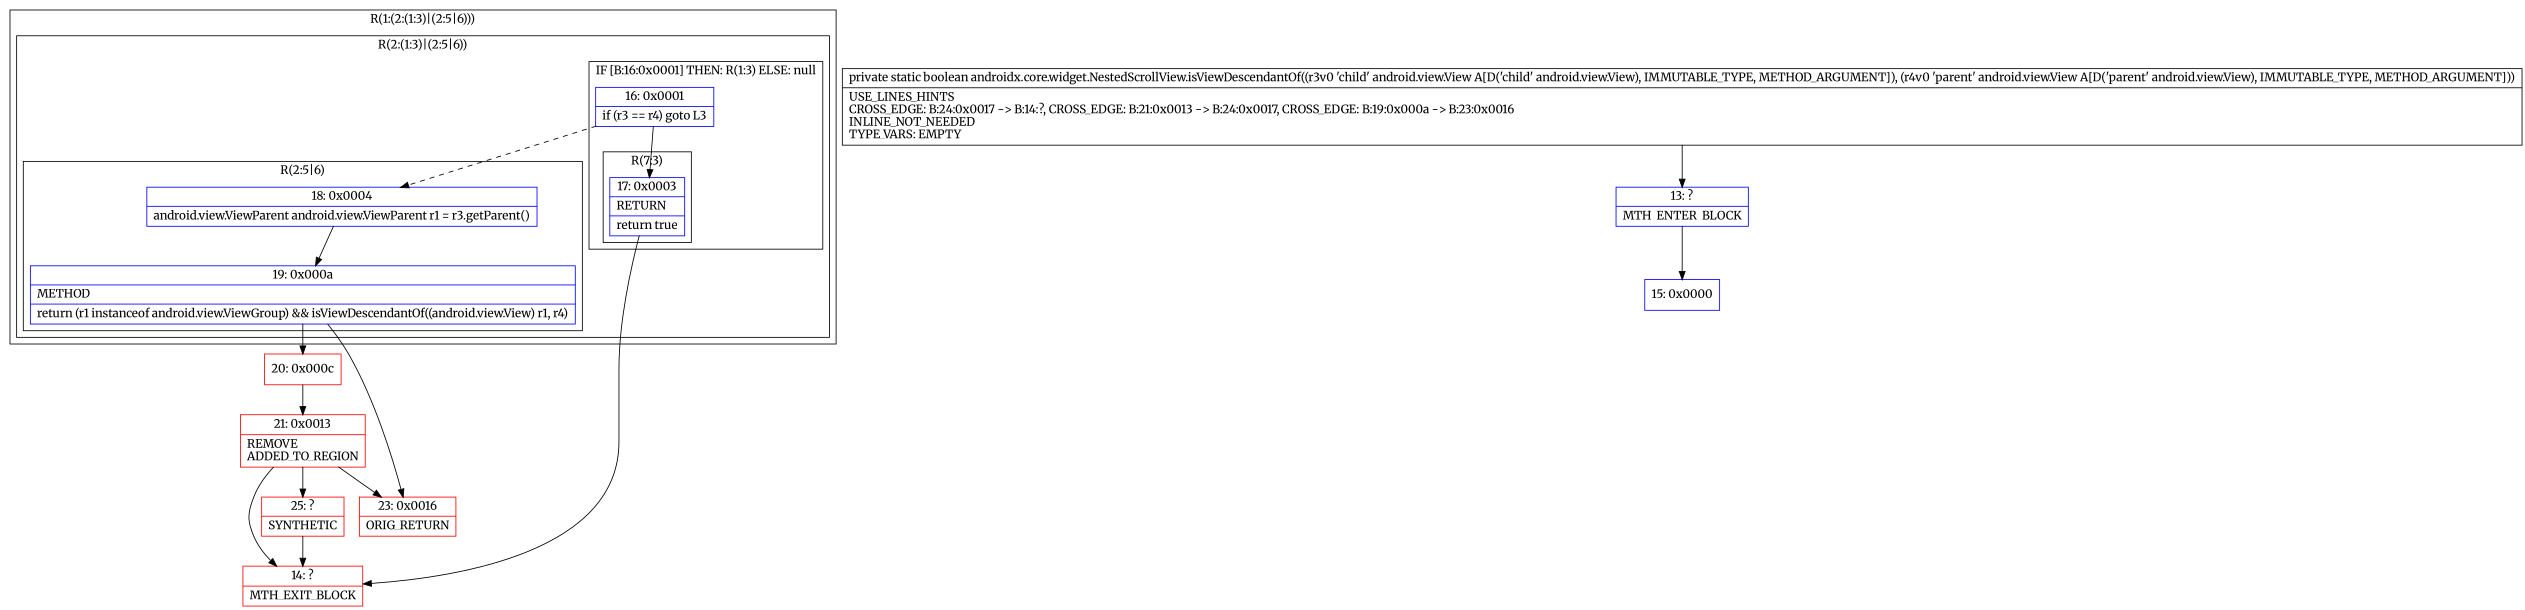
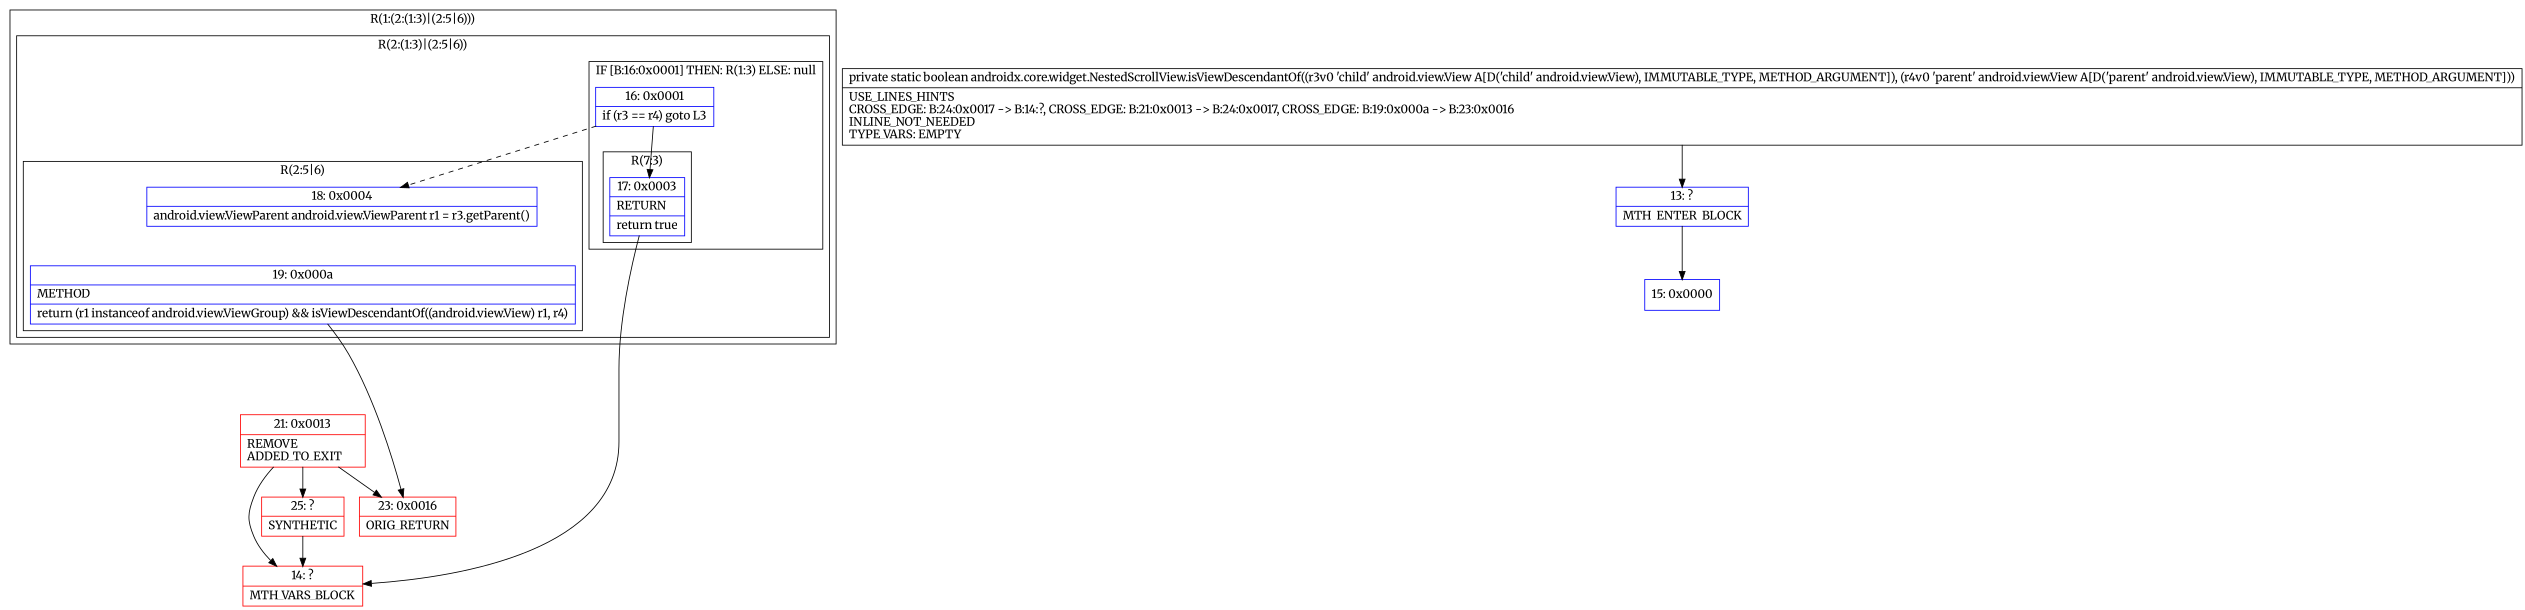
edge "18: 0x0004" -> "19: 0x000a": removed
node "20: 0x000c": removed
node "21: 0x0013": text "ADDED_TO_REGION" -> "ADDED_TO_EXIT"
node "14: ?": text "MTH_EXIT_BLOCK" -> "MTH_VARS_BLOCK"
